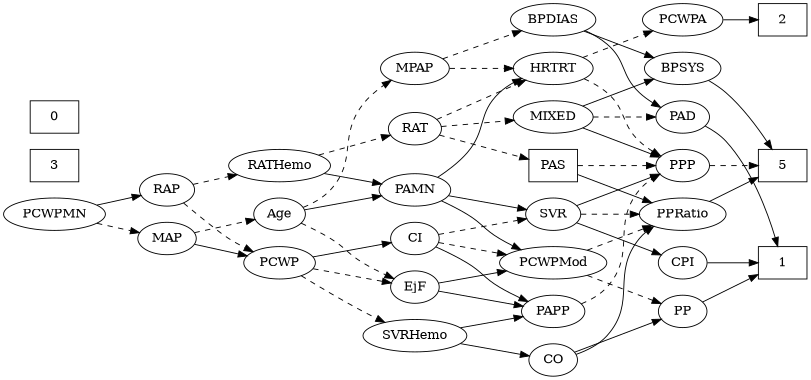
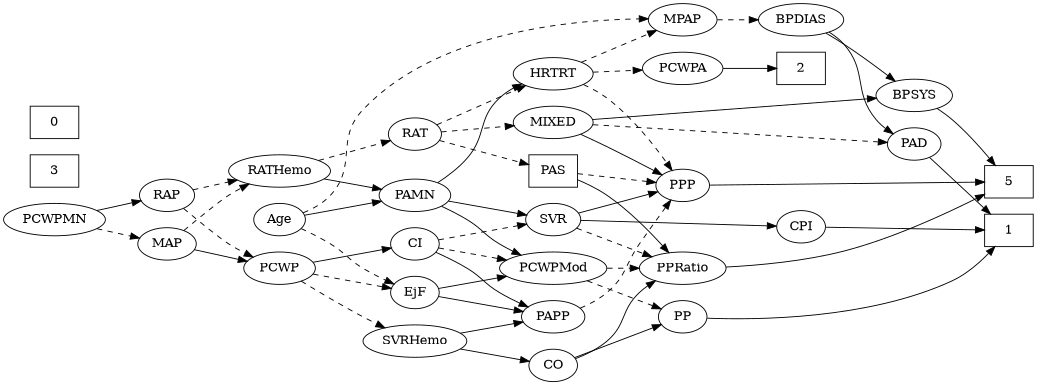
edge "MPAP" -> "HRTRT": reversed
edge "PPP" -> "5": style dashed -> solid
edge "MAP" -> "Age": now "MAP" -> "RATHemo"
